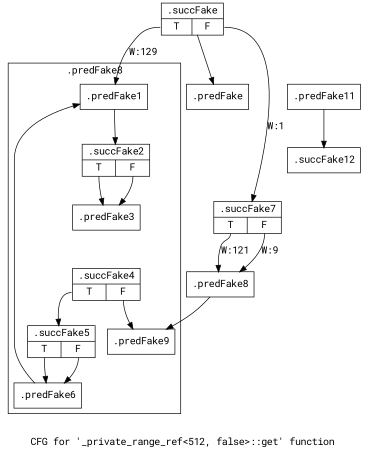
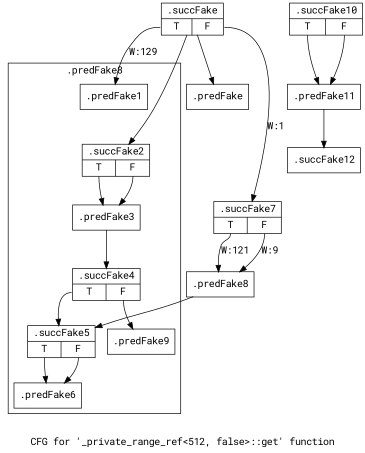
node ".succFake10": added
edge ".predFake1" -> ".succFake2": now ".succFake" -> ".succFake2"
edge ".predFake6" -> ".predFake1": removed
edge ".predFake3" -> ".succFake4": added
edge ".predFake8" -> ".predFake9": now ".predFake8" -> ".succFake5"
